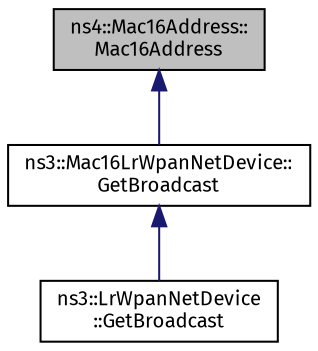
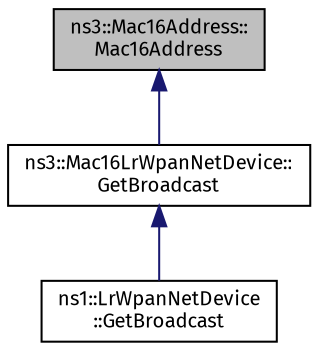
node "ns4::Mac16Address:: Mac16Address": label "ns4::Mac16Address:: Mac16Address" -> "ns3::Mac16Address:: Mac16Address"
node "ns3::LrWpanNetDevice ::GetBroadcast": label "ns3::LrWpanNetDevice ::GetBroadcast" -> "ns1::LrWpanNetDevice ::GetBroadcast"
